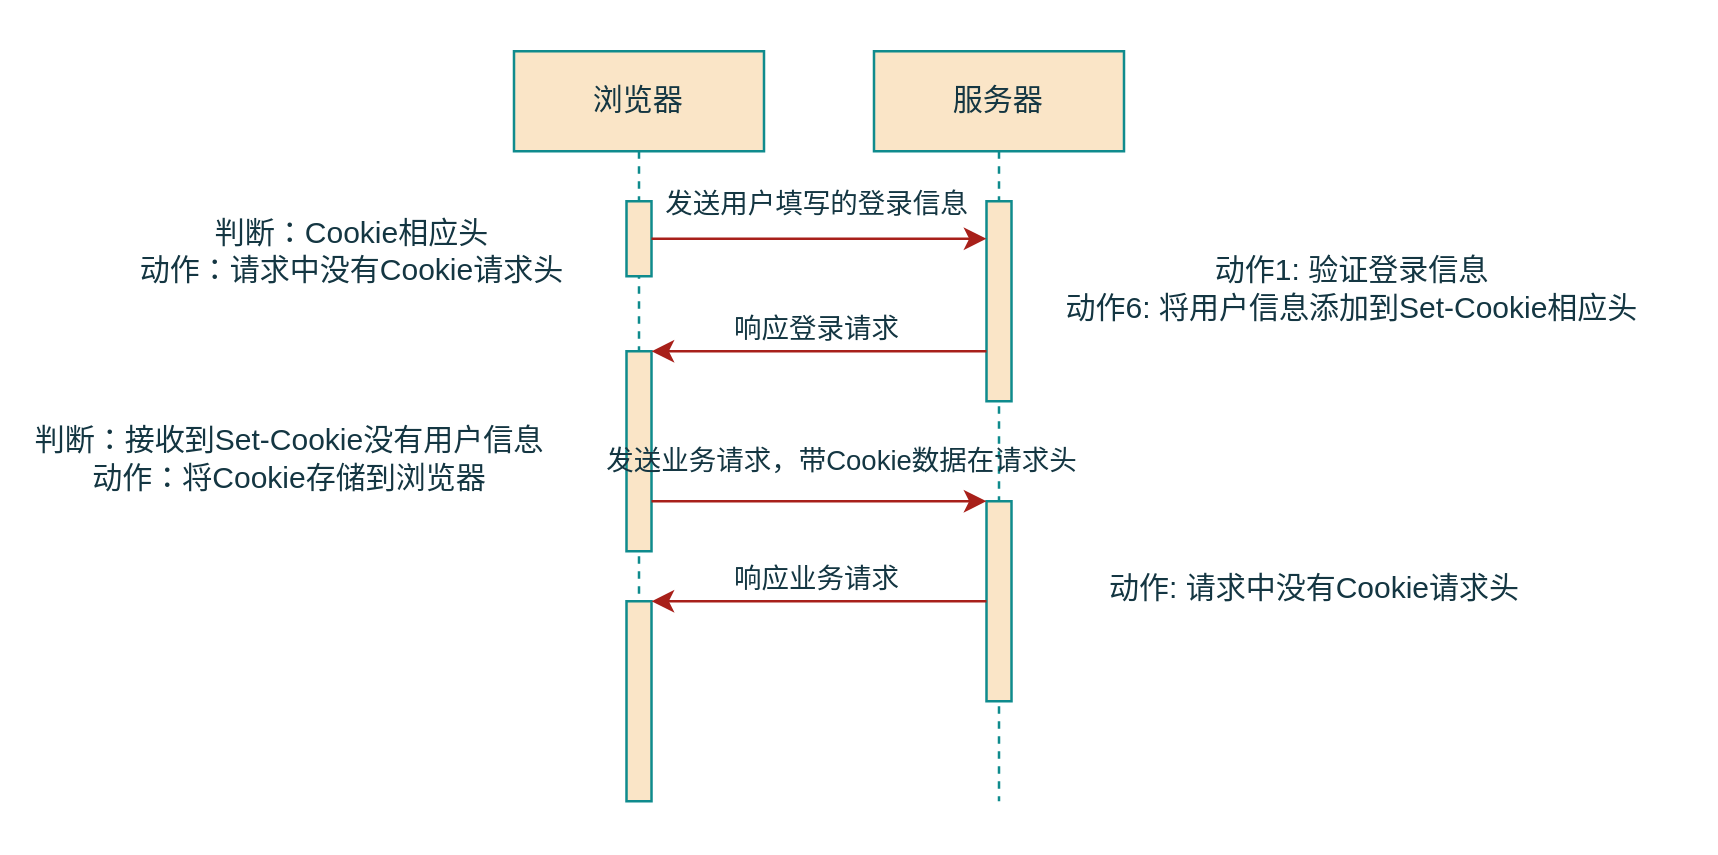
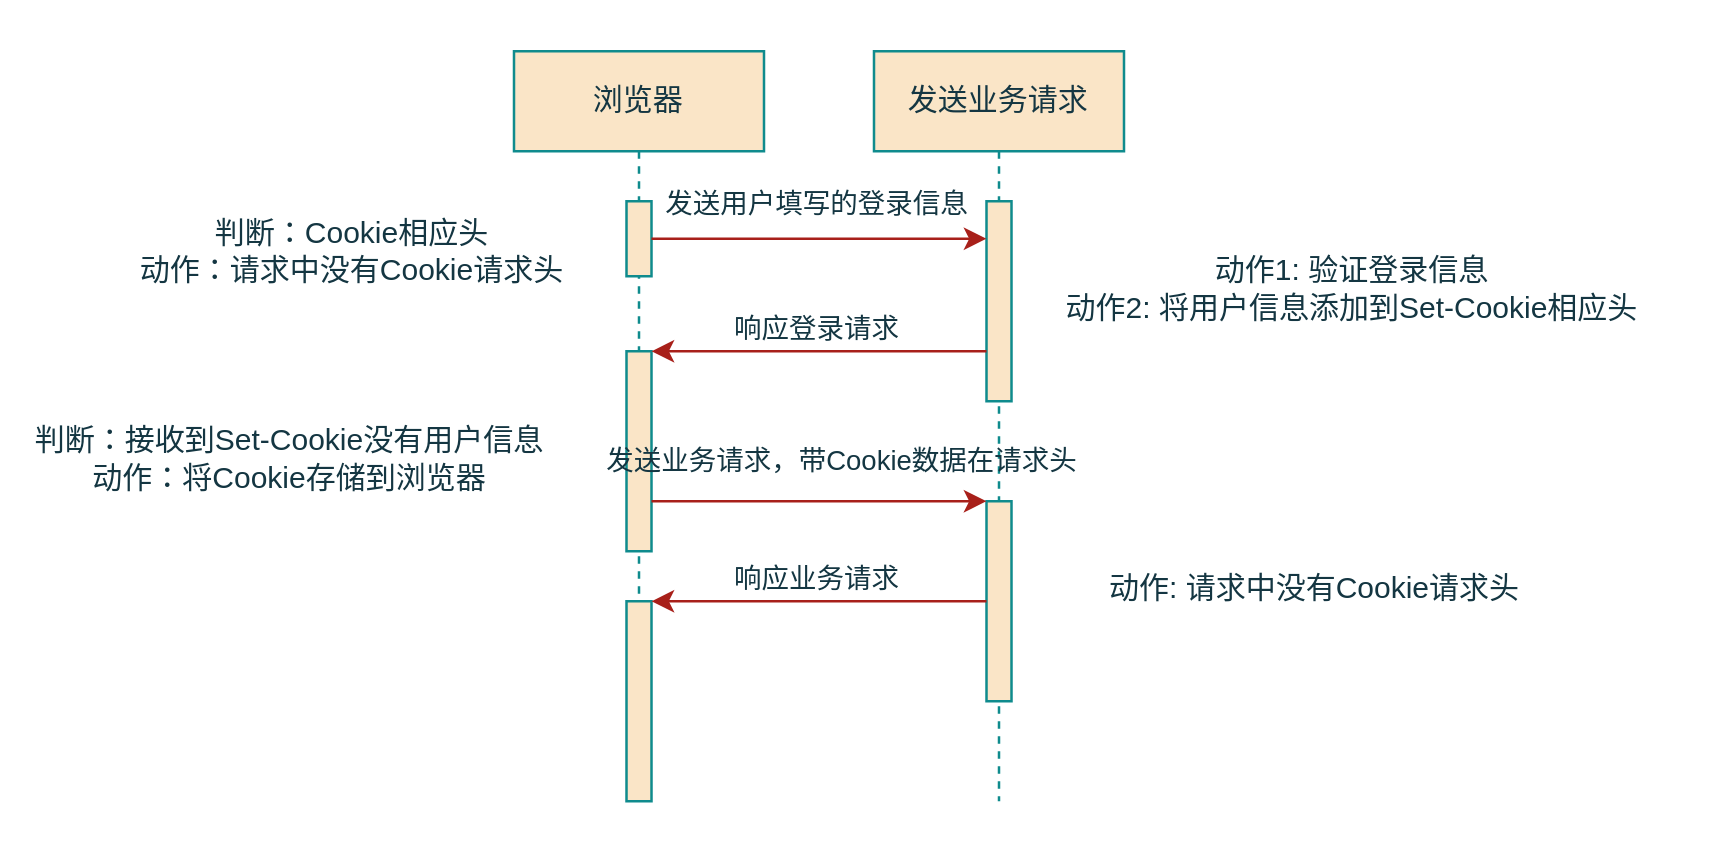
node "服务器": label "服务器" -> "发送业务请求"
node "动作1: 验证登录信息 动作6: 将用户信息添加到Set-Cookie相应头": label "动作1: 验证登录信息 动作6: 将用户信息添加到Set-Cookie相应头" -> "动作1: 验证登录信息 动作2: 将用户信息添加到Set-Cookie相应头"
